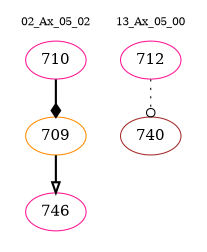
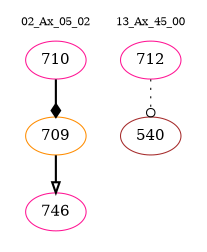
cluster "13_Ax_05_00": label "13_Ax_05_00" -> "13_Ax_45_00"
node "740": label "740" -> "540"
